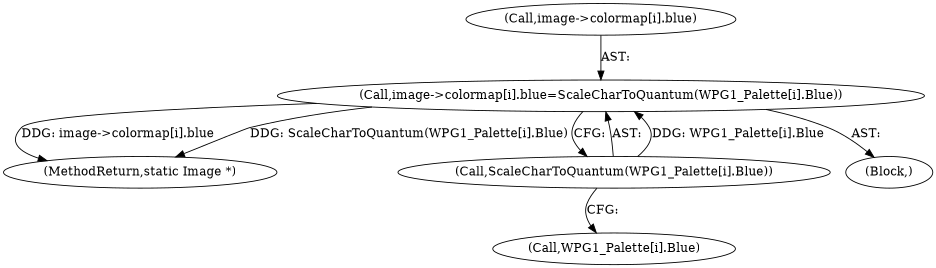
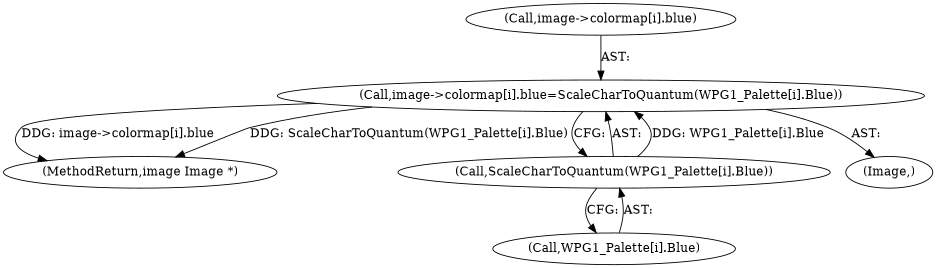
node "(MethodReturn,static Image *)": label "(MethodReturn,static Image *)" -> "(MethodReturn,image Image *)"
node "(Block,)": label "(Block,)" -> "(Image,)"
edge "(Call,WPG1_Palette[i].Blue)" -> "(Call,ScaleCharToQuantum(WPG1_Palette[i].Blue))": added, label "AST:"
